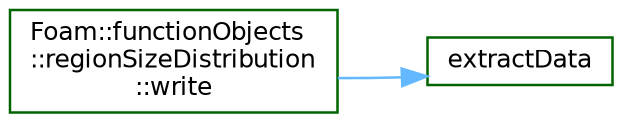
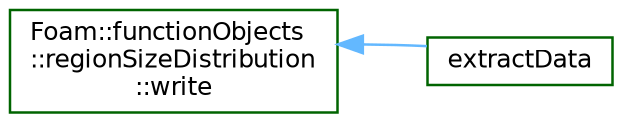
edge "Foam::functionObjects ::regionSizeDistribution ::write" -> "extractData": reversed
